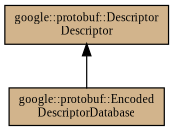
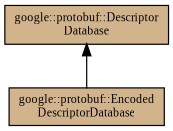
node "google::protobuf::Descriptor Descriptor": label "google::protobuf::Descriptor Descriptor" -> "google::protobuf::Descriptor Database"
